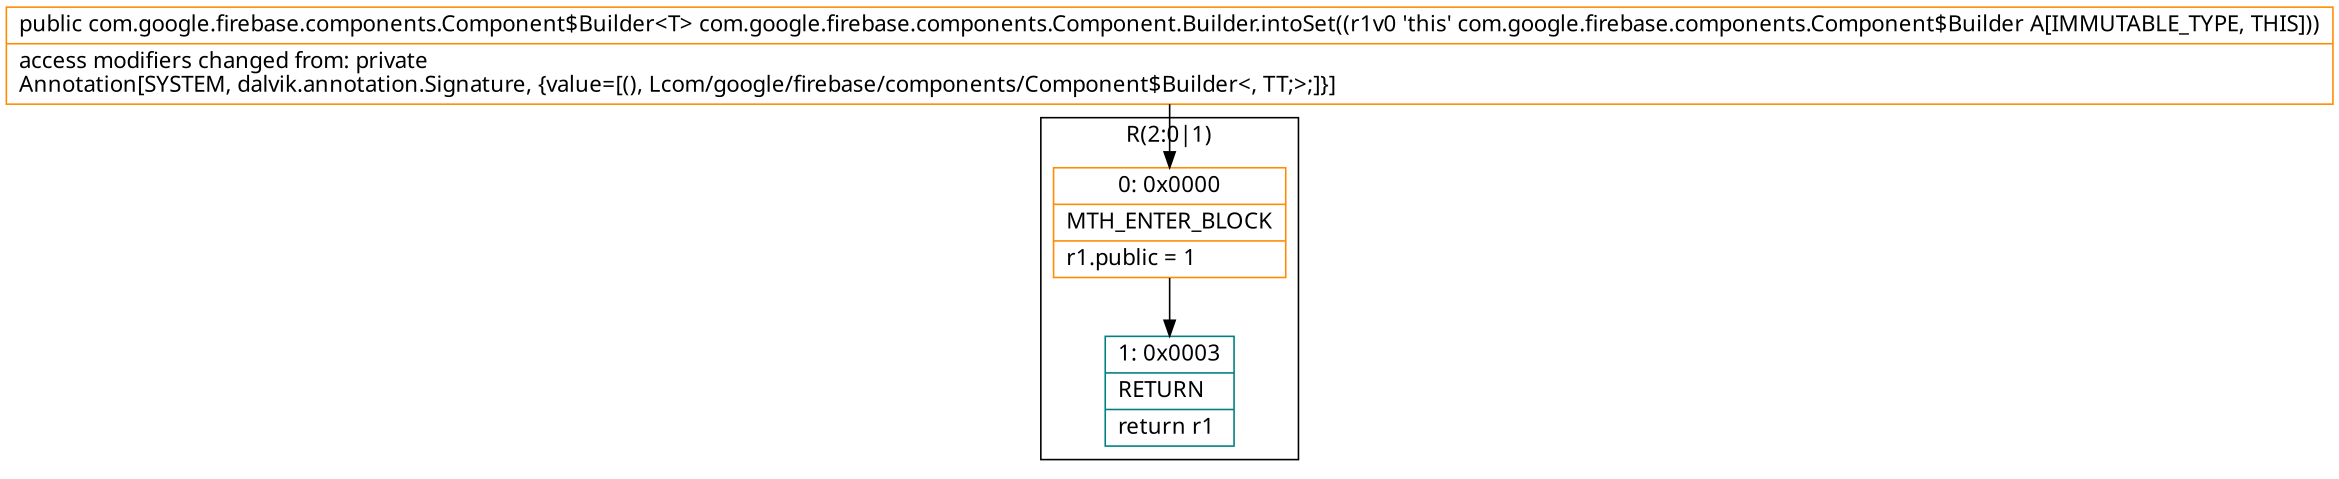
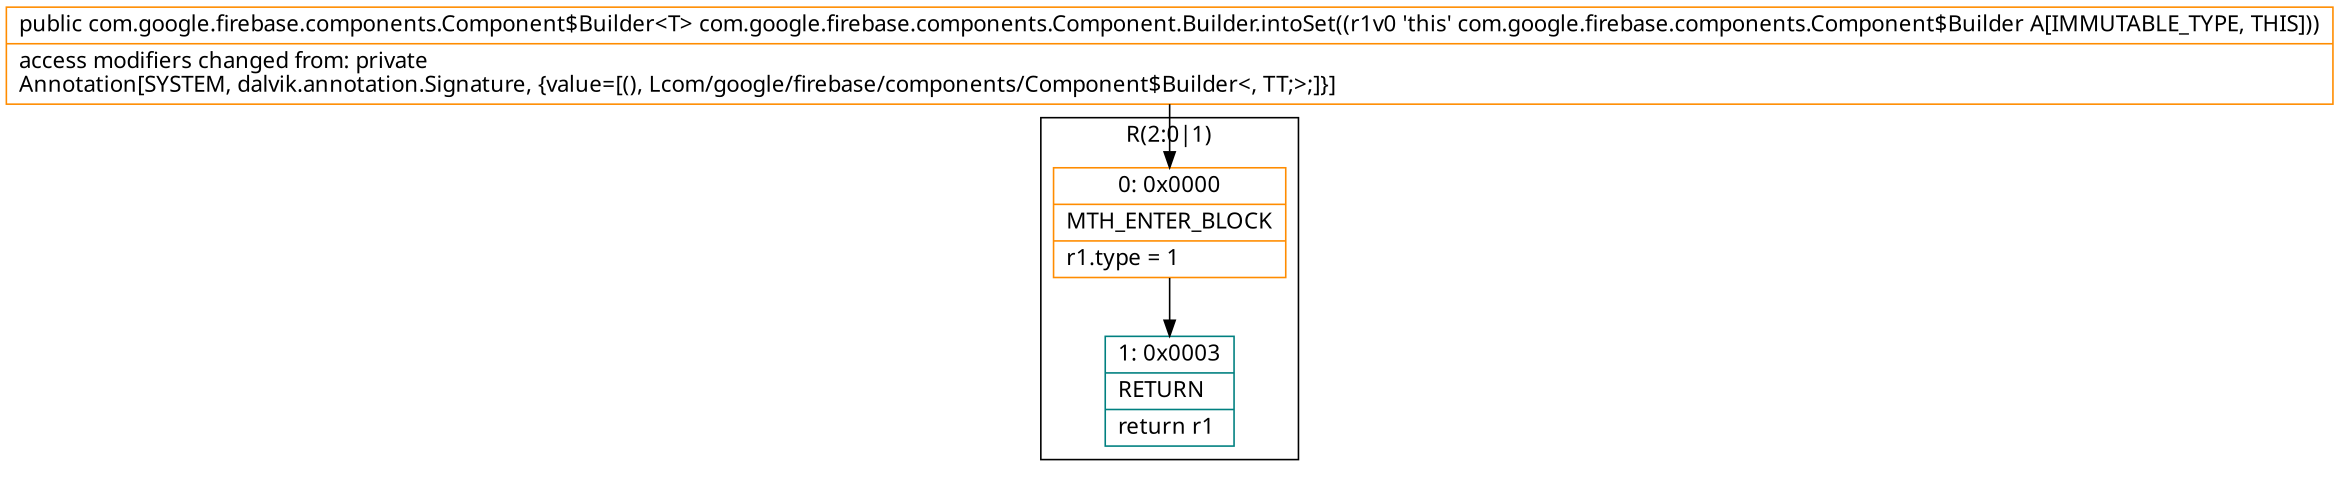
node "0: 0x0000": text "r1.public = 1" -> "r1.type = 1"
